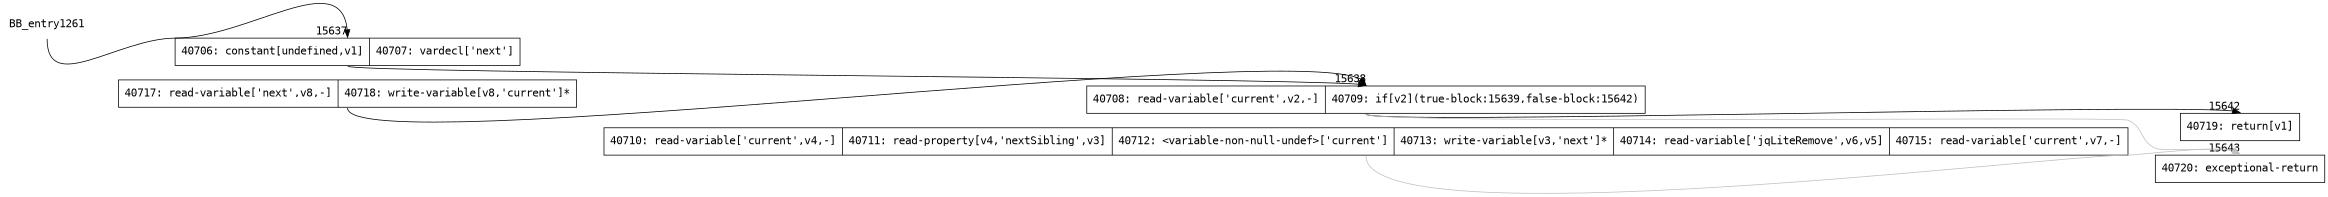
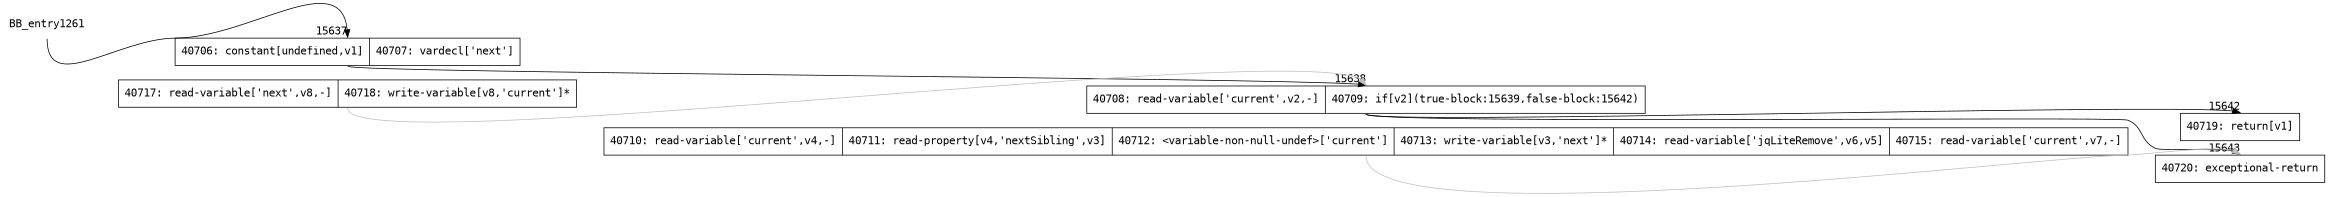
edge "40717: read-variable['next',v8,-]" -> "40708: read-variable['current',v2,-]": color black -> gray
edge "40708: read-variable['current',v2,-]" -> "40720: exceptional-return": color gray -> black
